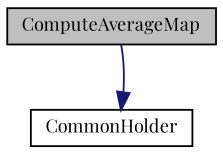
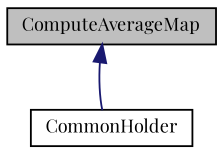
edge "ComputeAverageMap" -> "CommonHolder": reversed
